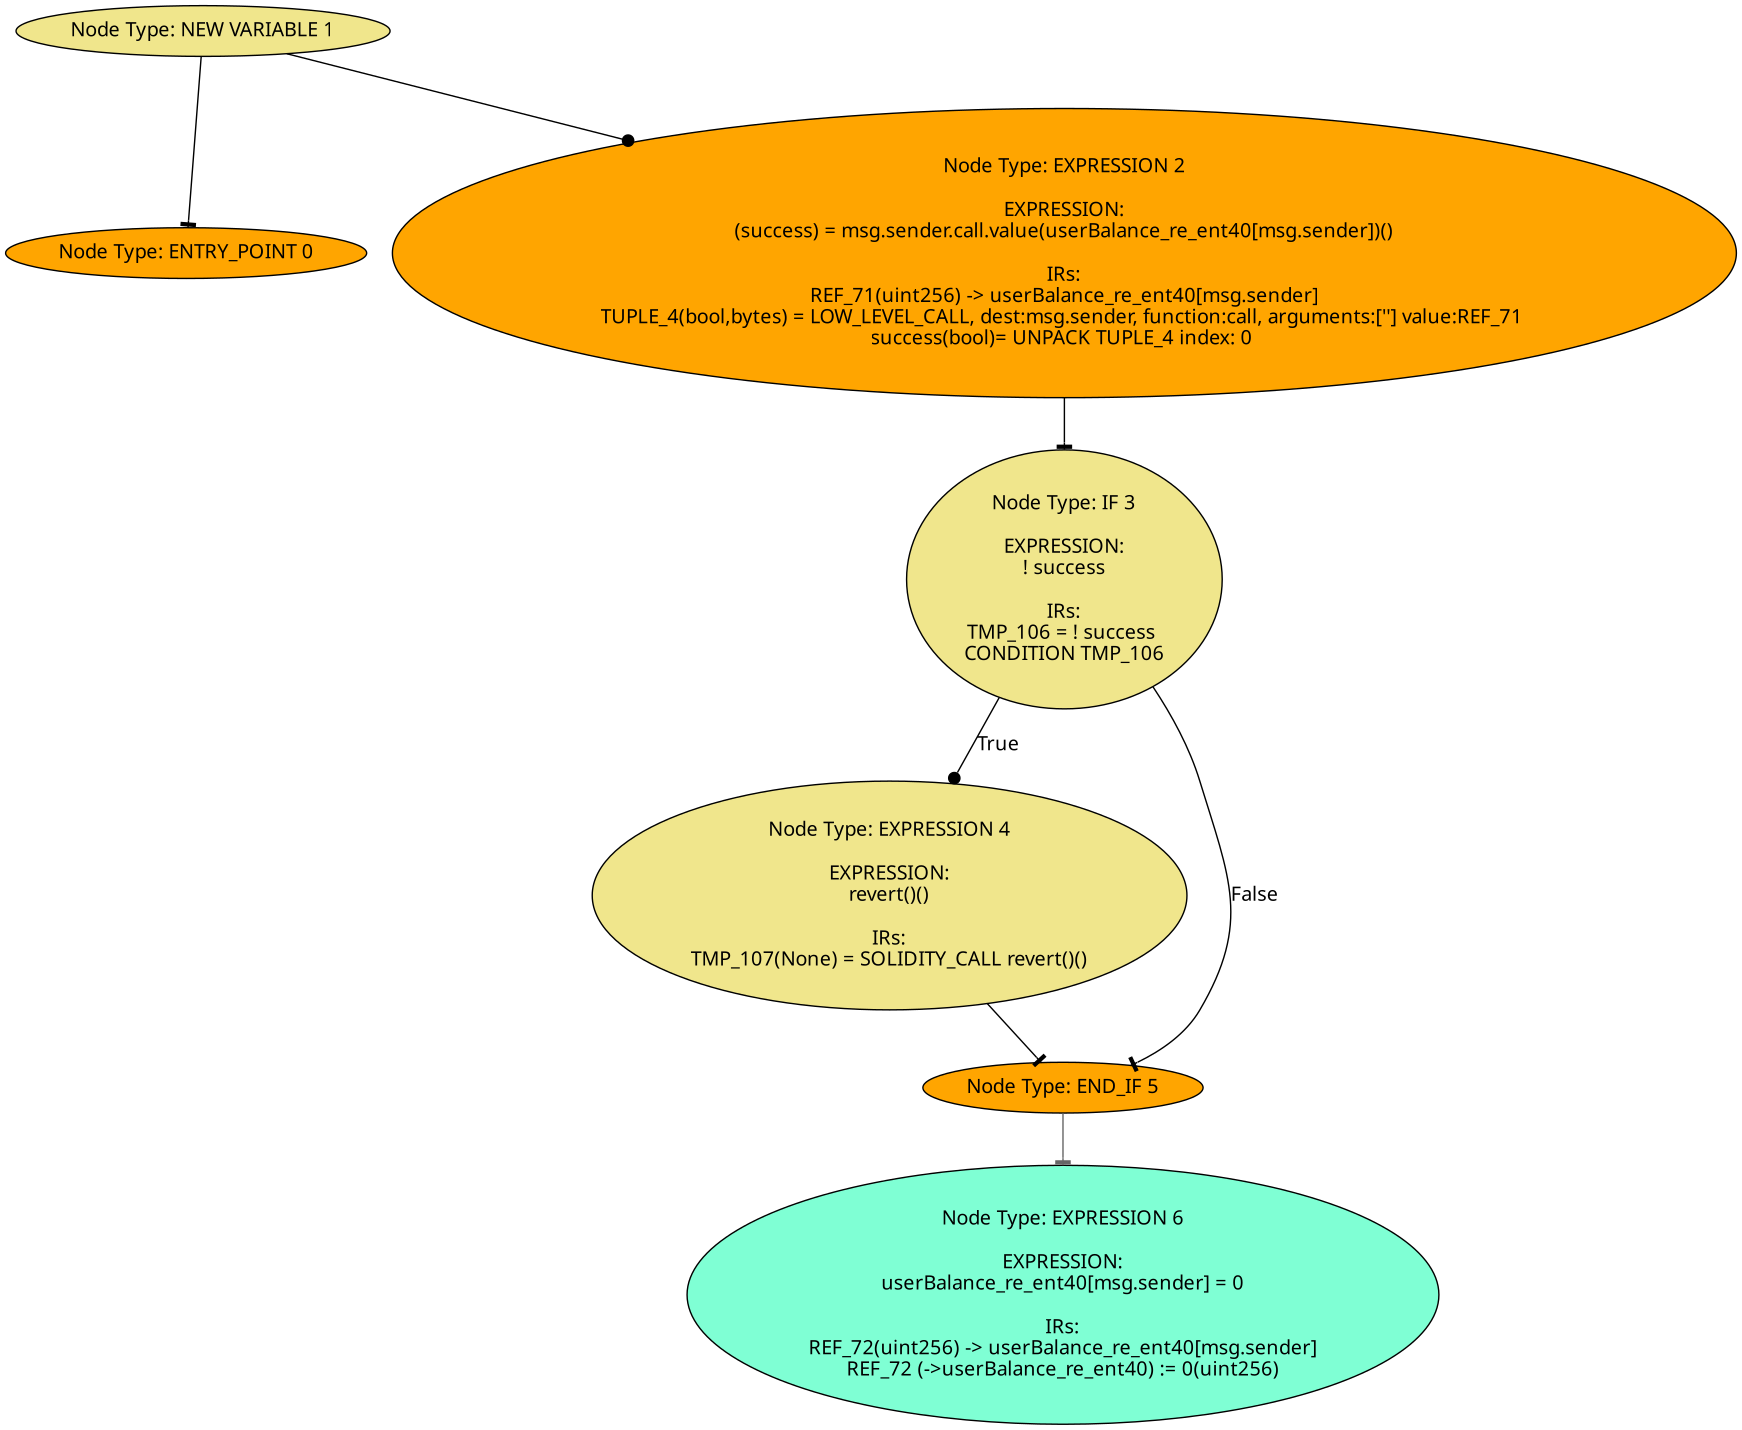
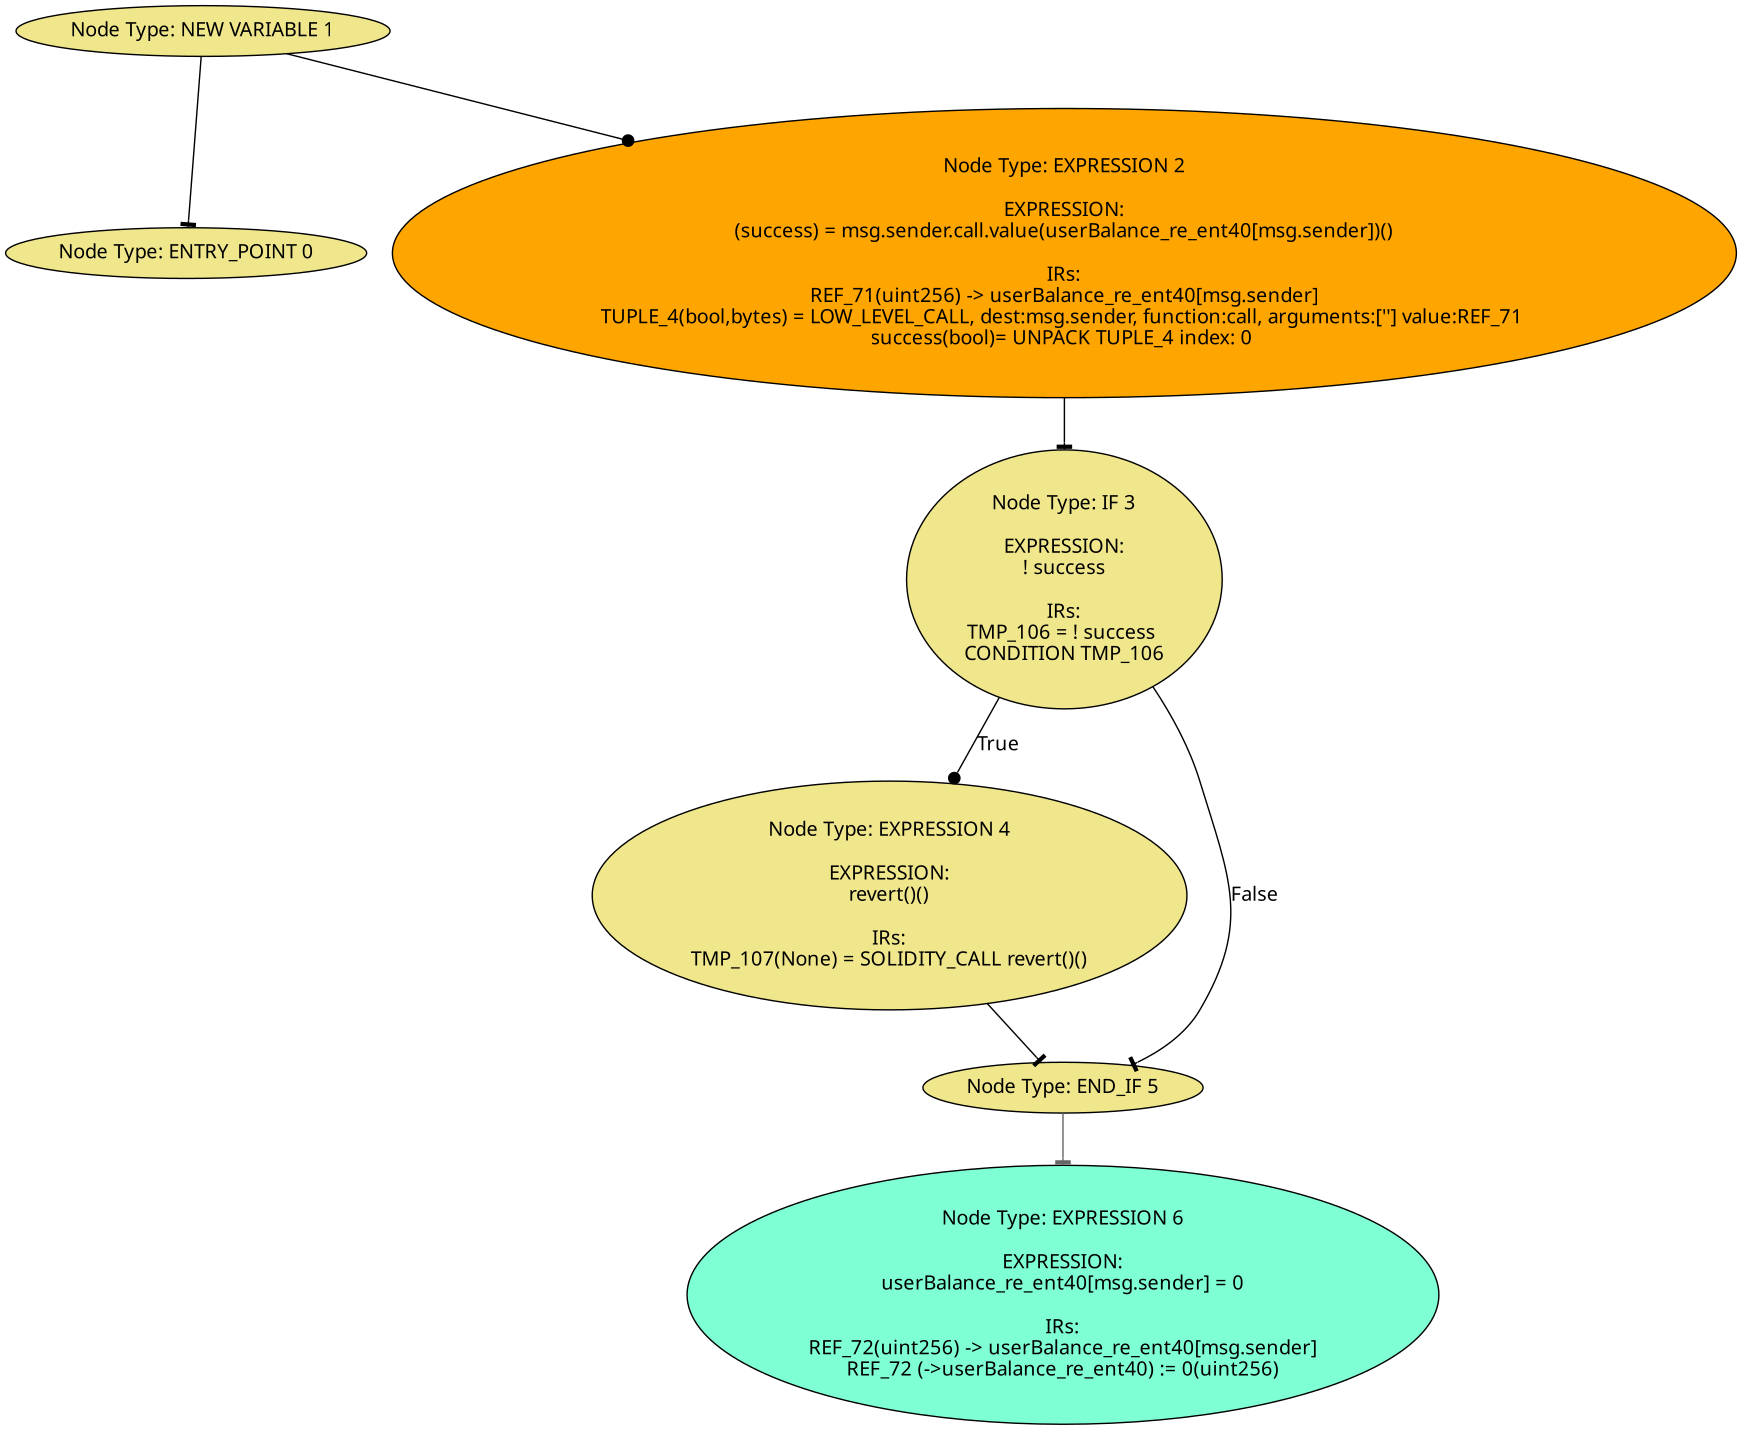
node "Node Type: ENTRY_POINT 0": fillcolor orange -> khaki
node "Node Type: END_IF 5": fillcolor orange -> khaki
